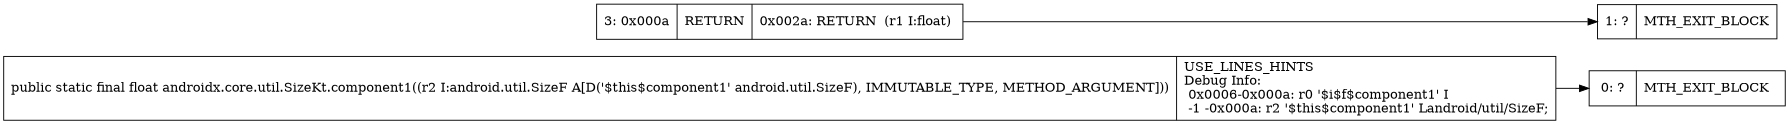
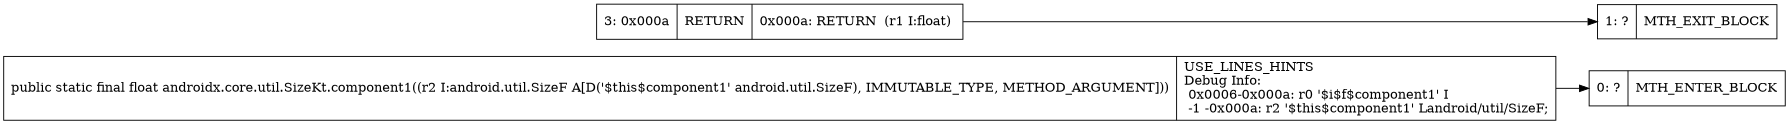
node "3: 0x000a": text "0x002a: RETURN  (r1 I:float)" -> "0x000a: RETURN  (r1 I:float)"
node "0: ?": text "MTH_EXIT_BLOCK" -> "MTH_ENTER_BLOCK"
